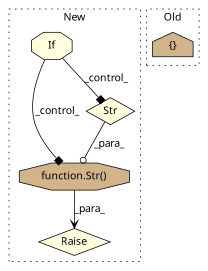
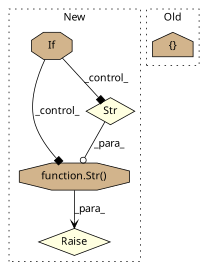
node "If": fillcolor lightyellow -> tan
